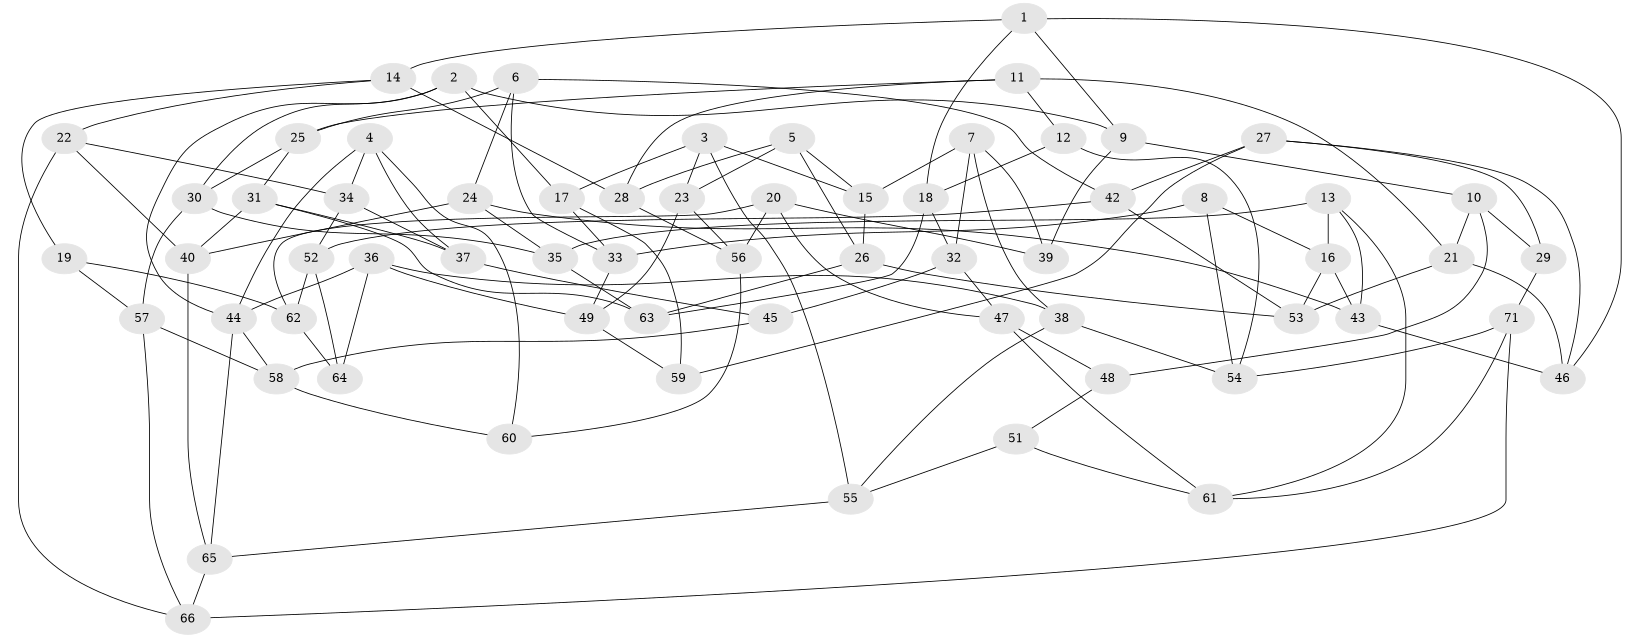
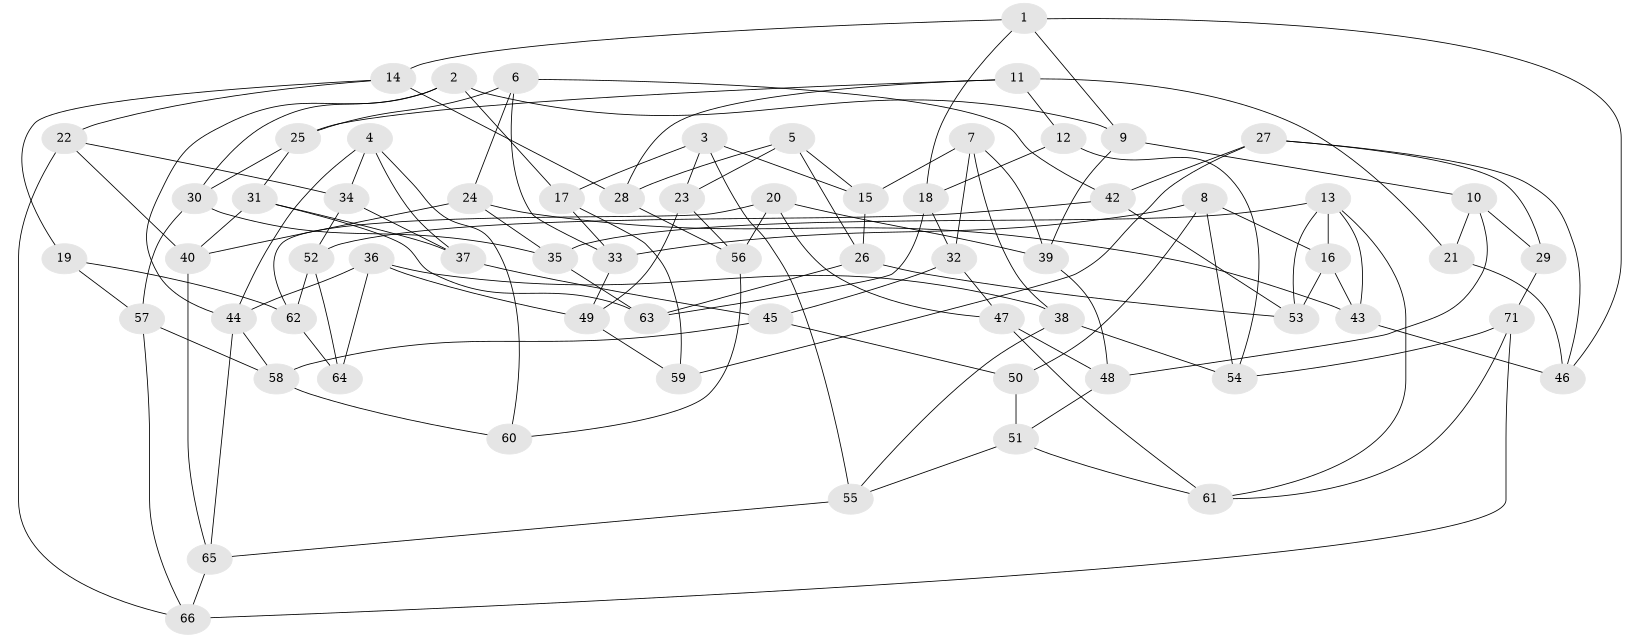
edge "21" -- "53": now "13" -- "53"
edge "39" -- "48": added
node "50": added
